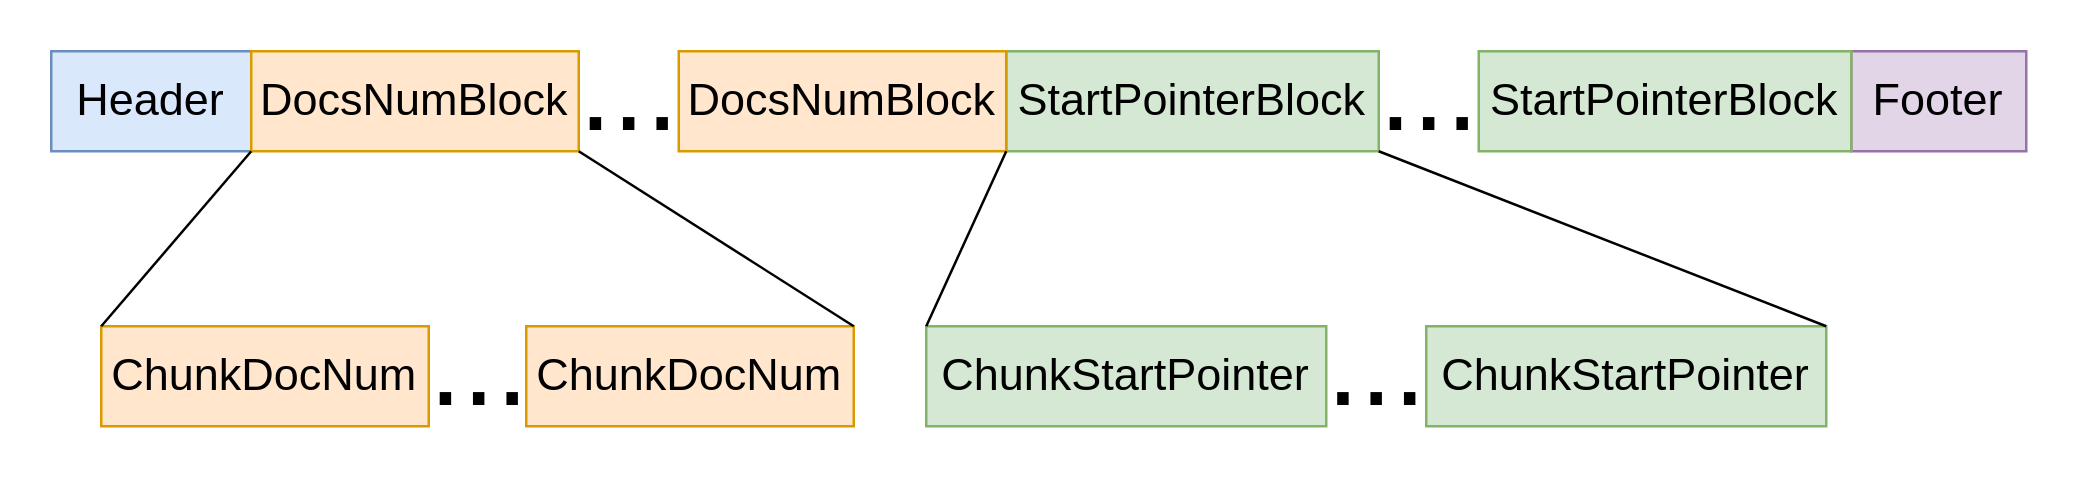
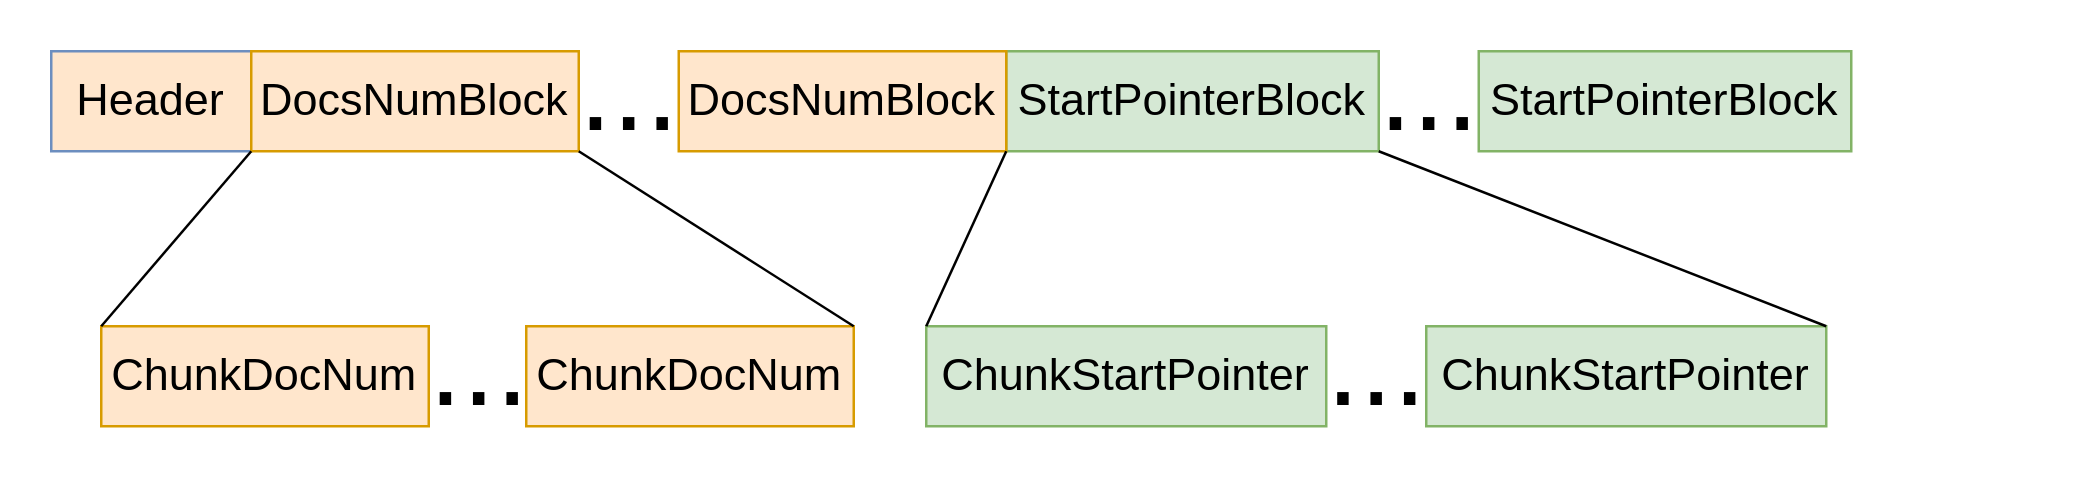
node "Header": fillcolor #dae8fc -> #ffe6cc
node "Footer": removed
